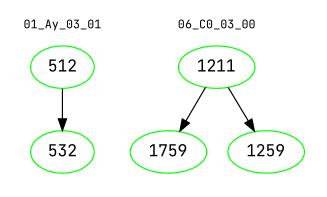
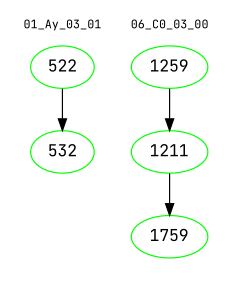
node "512": label "512" -> "522"
edge "1211" -> "1259": reversed
